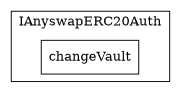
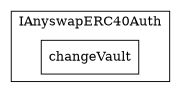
cluster "IAnyswapERC20Auth": label "IAnyswapERC20Auth" -> "IAnyswapERC40Auth"
